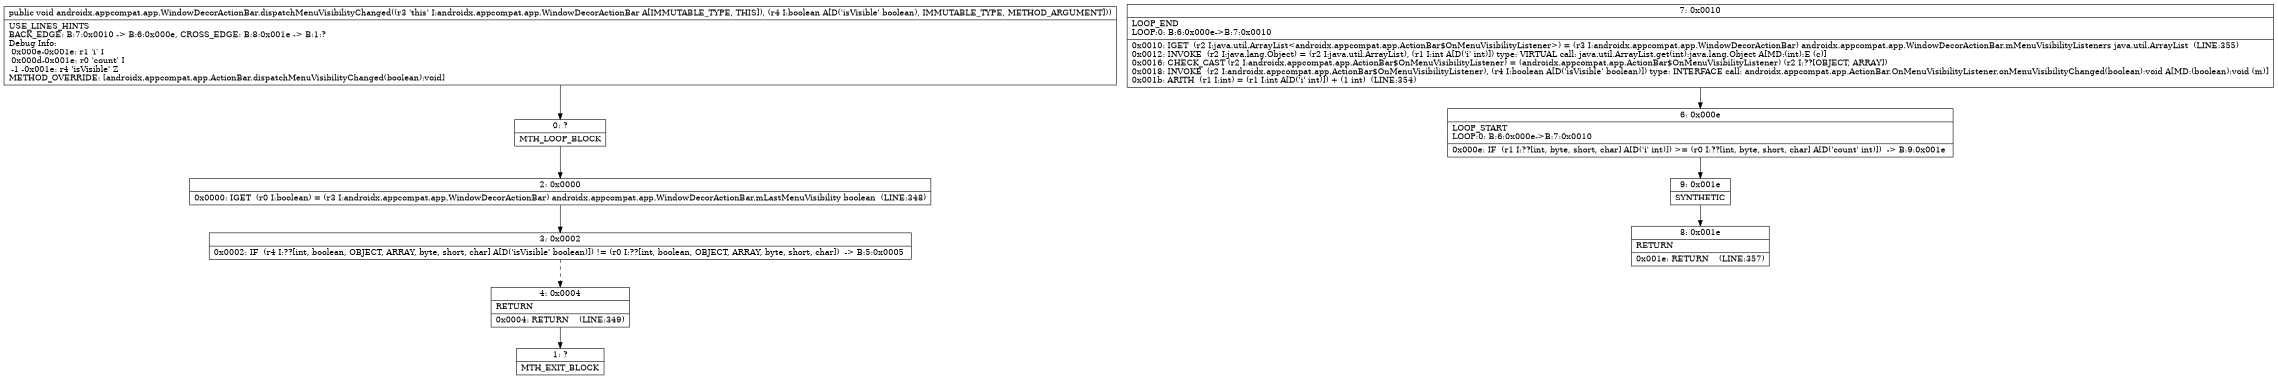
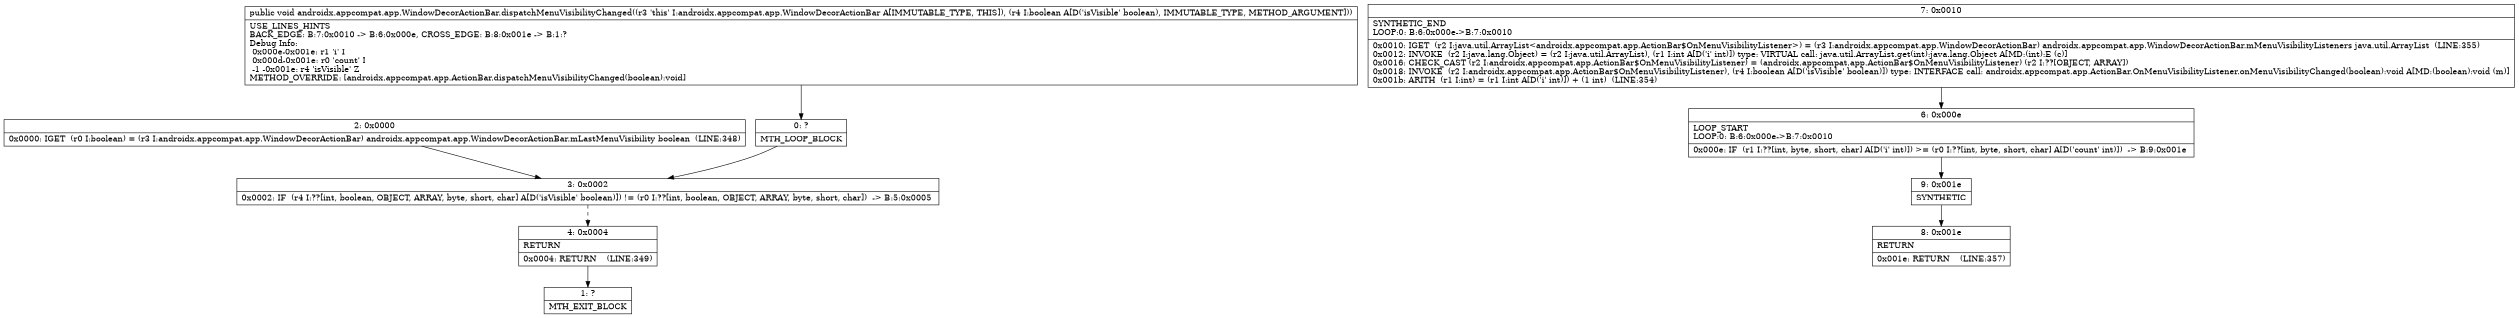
node "7: 0x0010": text "LOOP_END" -> "SYNTHETIC_END"
edge "0: ?" -> "2: 0x0000": now "0: ?" -> "3: 0x0002"
